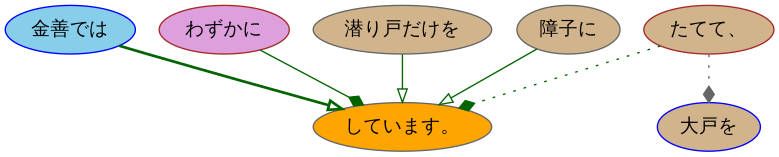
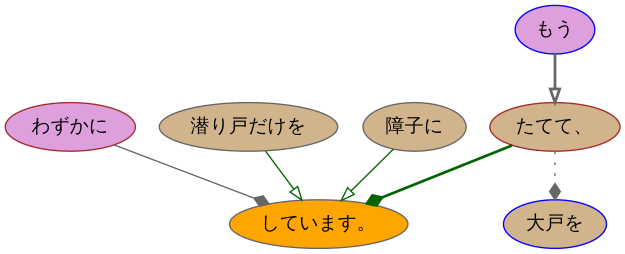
node "金善では": removed
node "もう": added
edge "わずかに" -> "しています。": color darkgreen -> gray40
edge "たてて、" -> "しています。": style dotted -> bold
